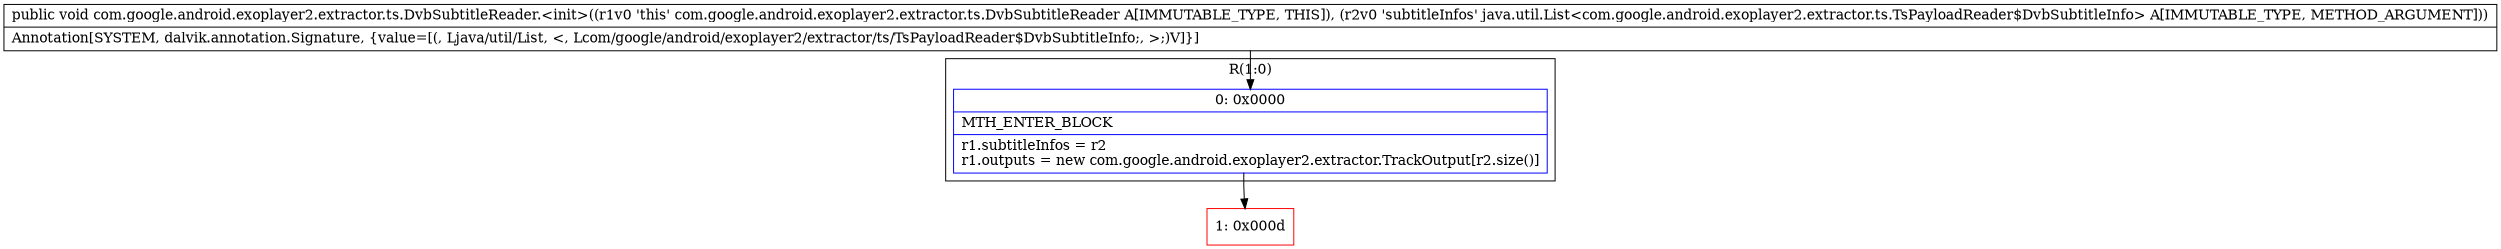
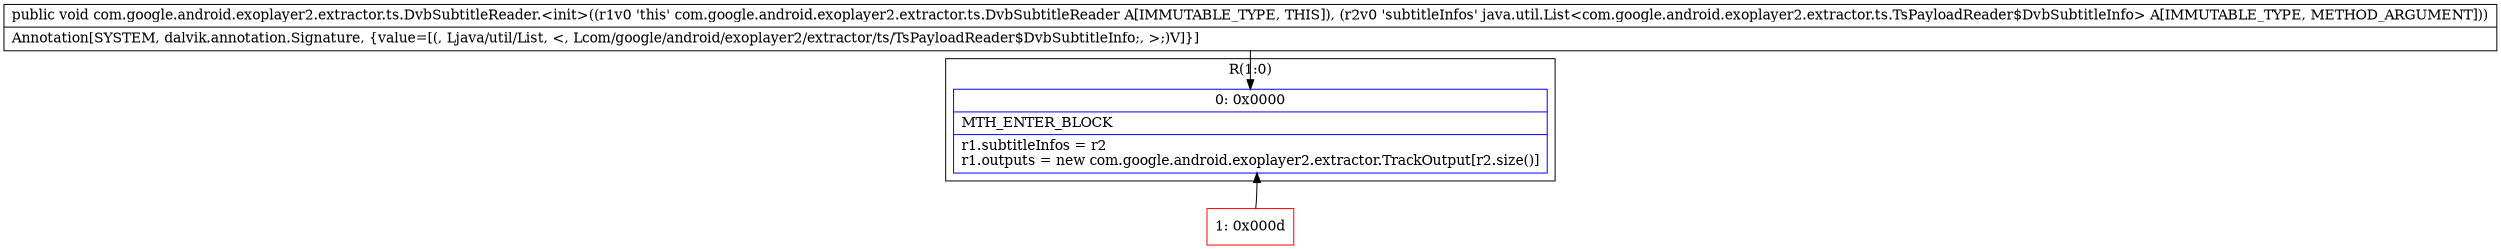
edge "0: 0x0000" -> "1: 0x000d": reversed
